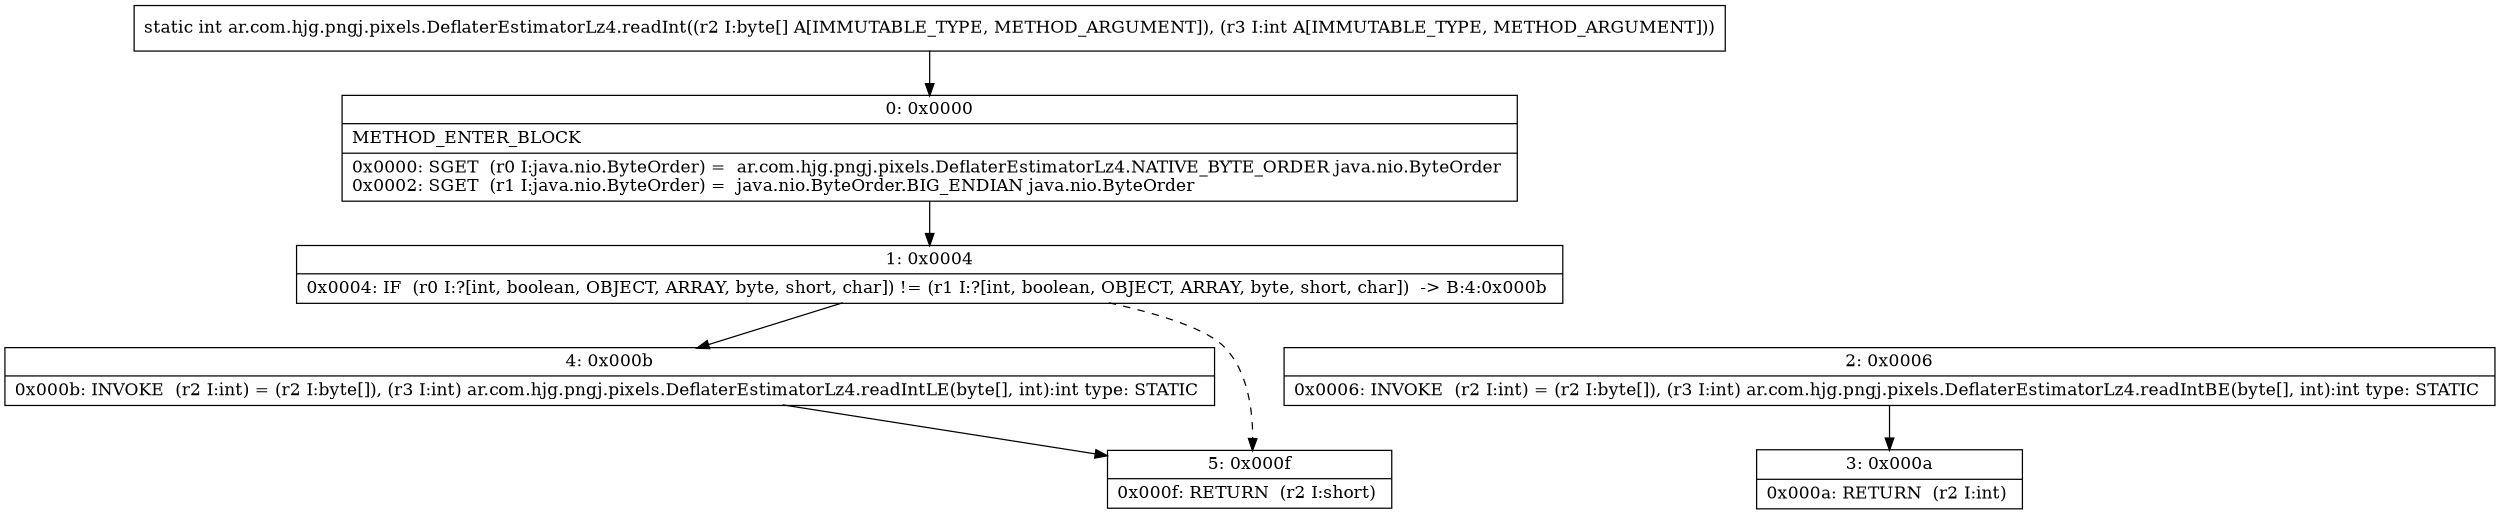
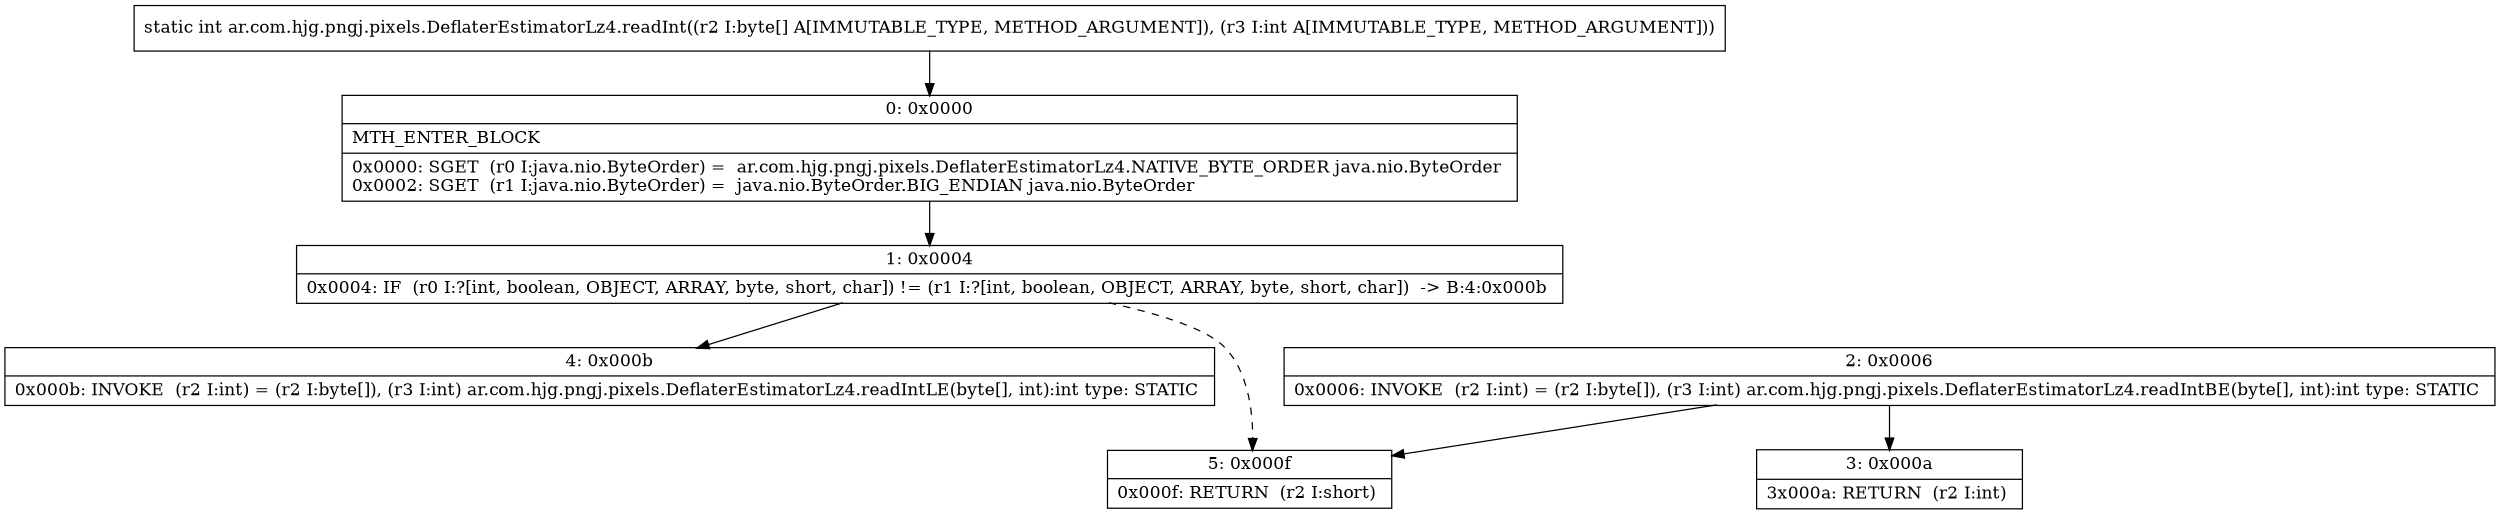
node "0: 0x0000": text "METHOD_ENTER_BLOCK" -> "MTH_ENTER_BLOCK"
edge "4: 0x000b" -> "5: 0x000f": now "2: 0x0006" -> "5: 0x000f"
node "3: 0x000a": text "0x000a: RETURN  (r2 I:int)" -> "3x000a: RETURN  (r2 I:int)"
